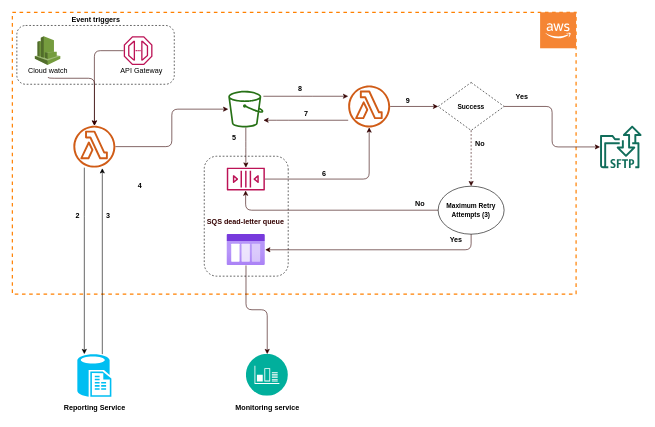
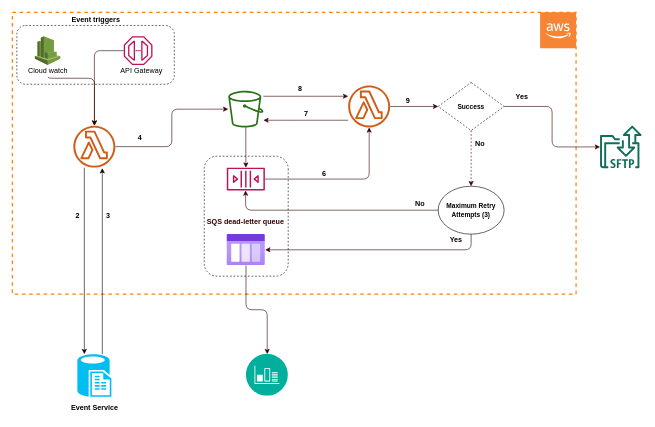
node "5": removed
node "4": moved (140, 186) -> (140, 138)
node "Reporting Service": label "Reporting Service" -> "Event Service"
node "Monitoring service": removed
